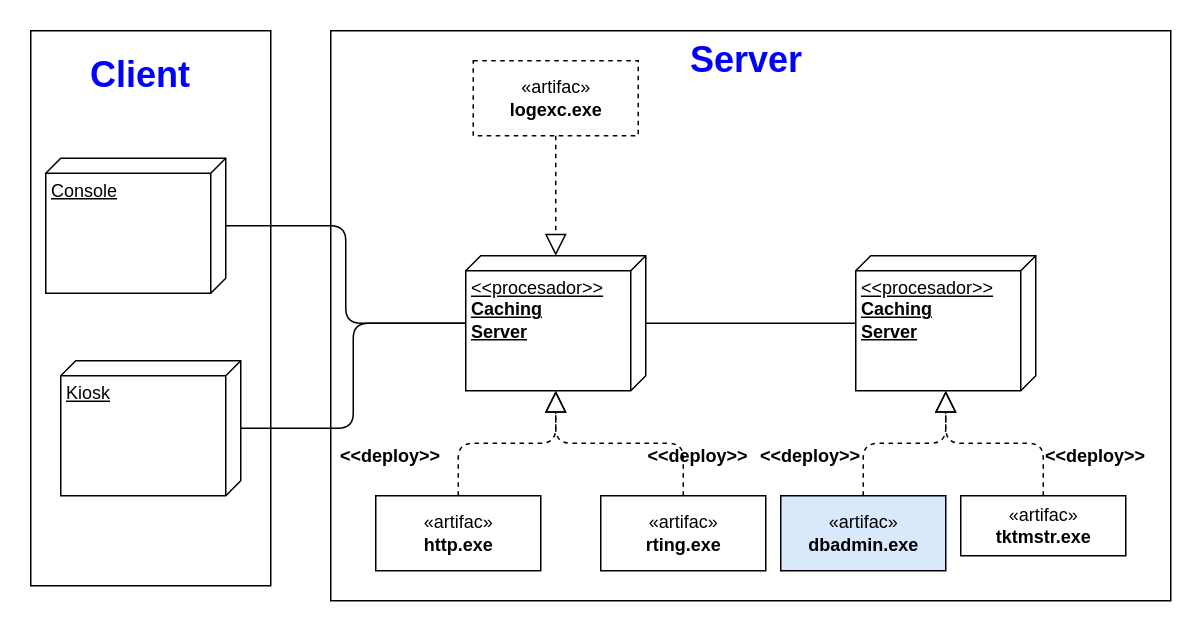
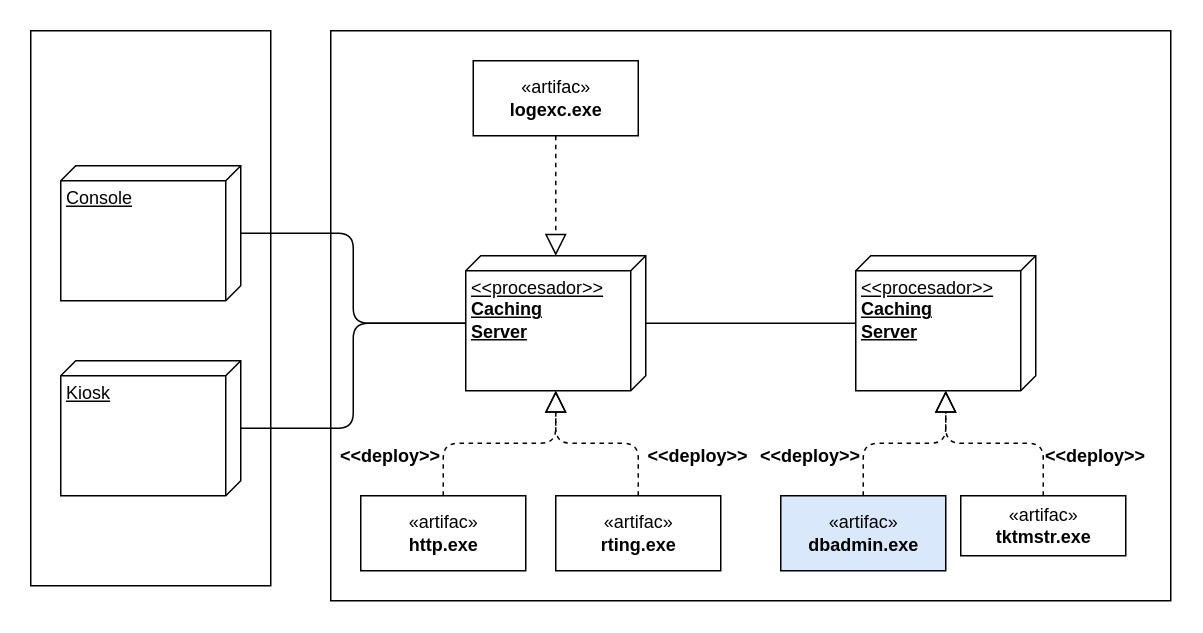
node "Server": removed
node "Client": removed
node "«artifac» logexc.exe": style dashed -> solid
node "Console": moved (136, 226) -> (151, 233)
node "«artifac» http.exe": moved (458, 533) -> (443, 533)
node "«artifac» rting.exe": moved (683, 533) -> (638, 533)
